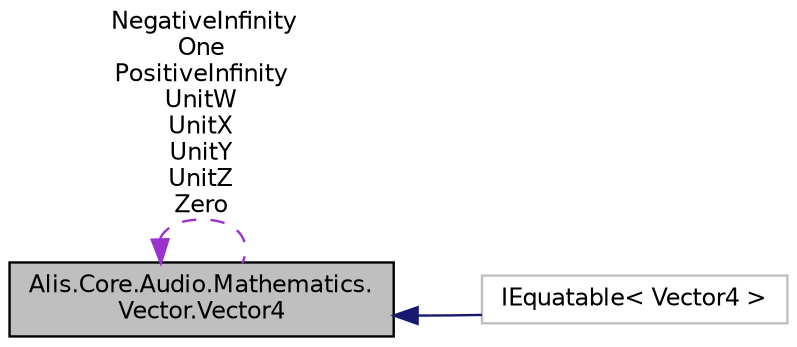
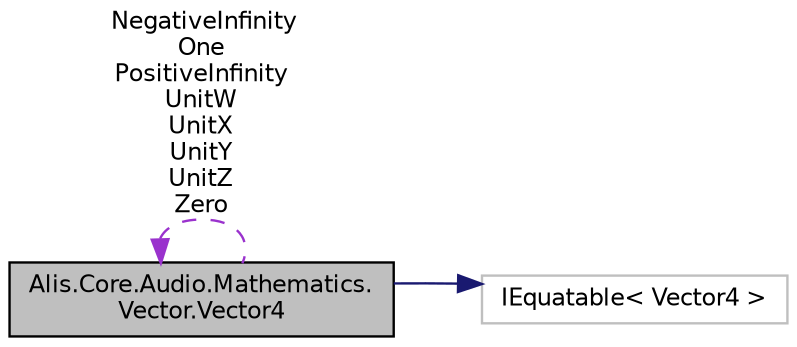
edge "IEquatable< Vector4 >" -> "Alis.Core.Audio.Mathematics. Vector.Vector4": reversed
